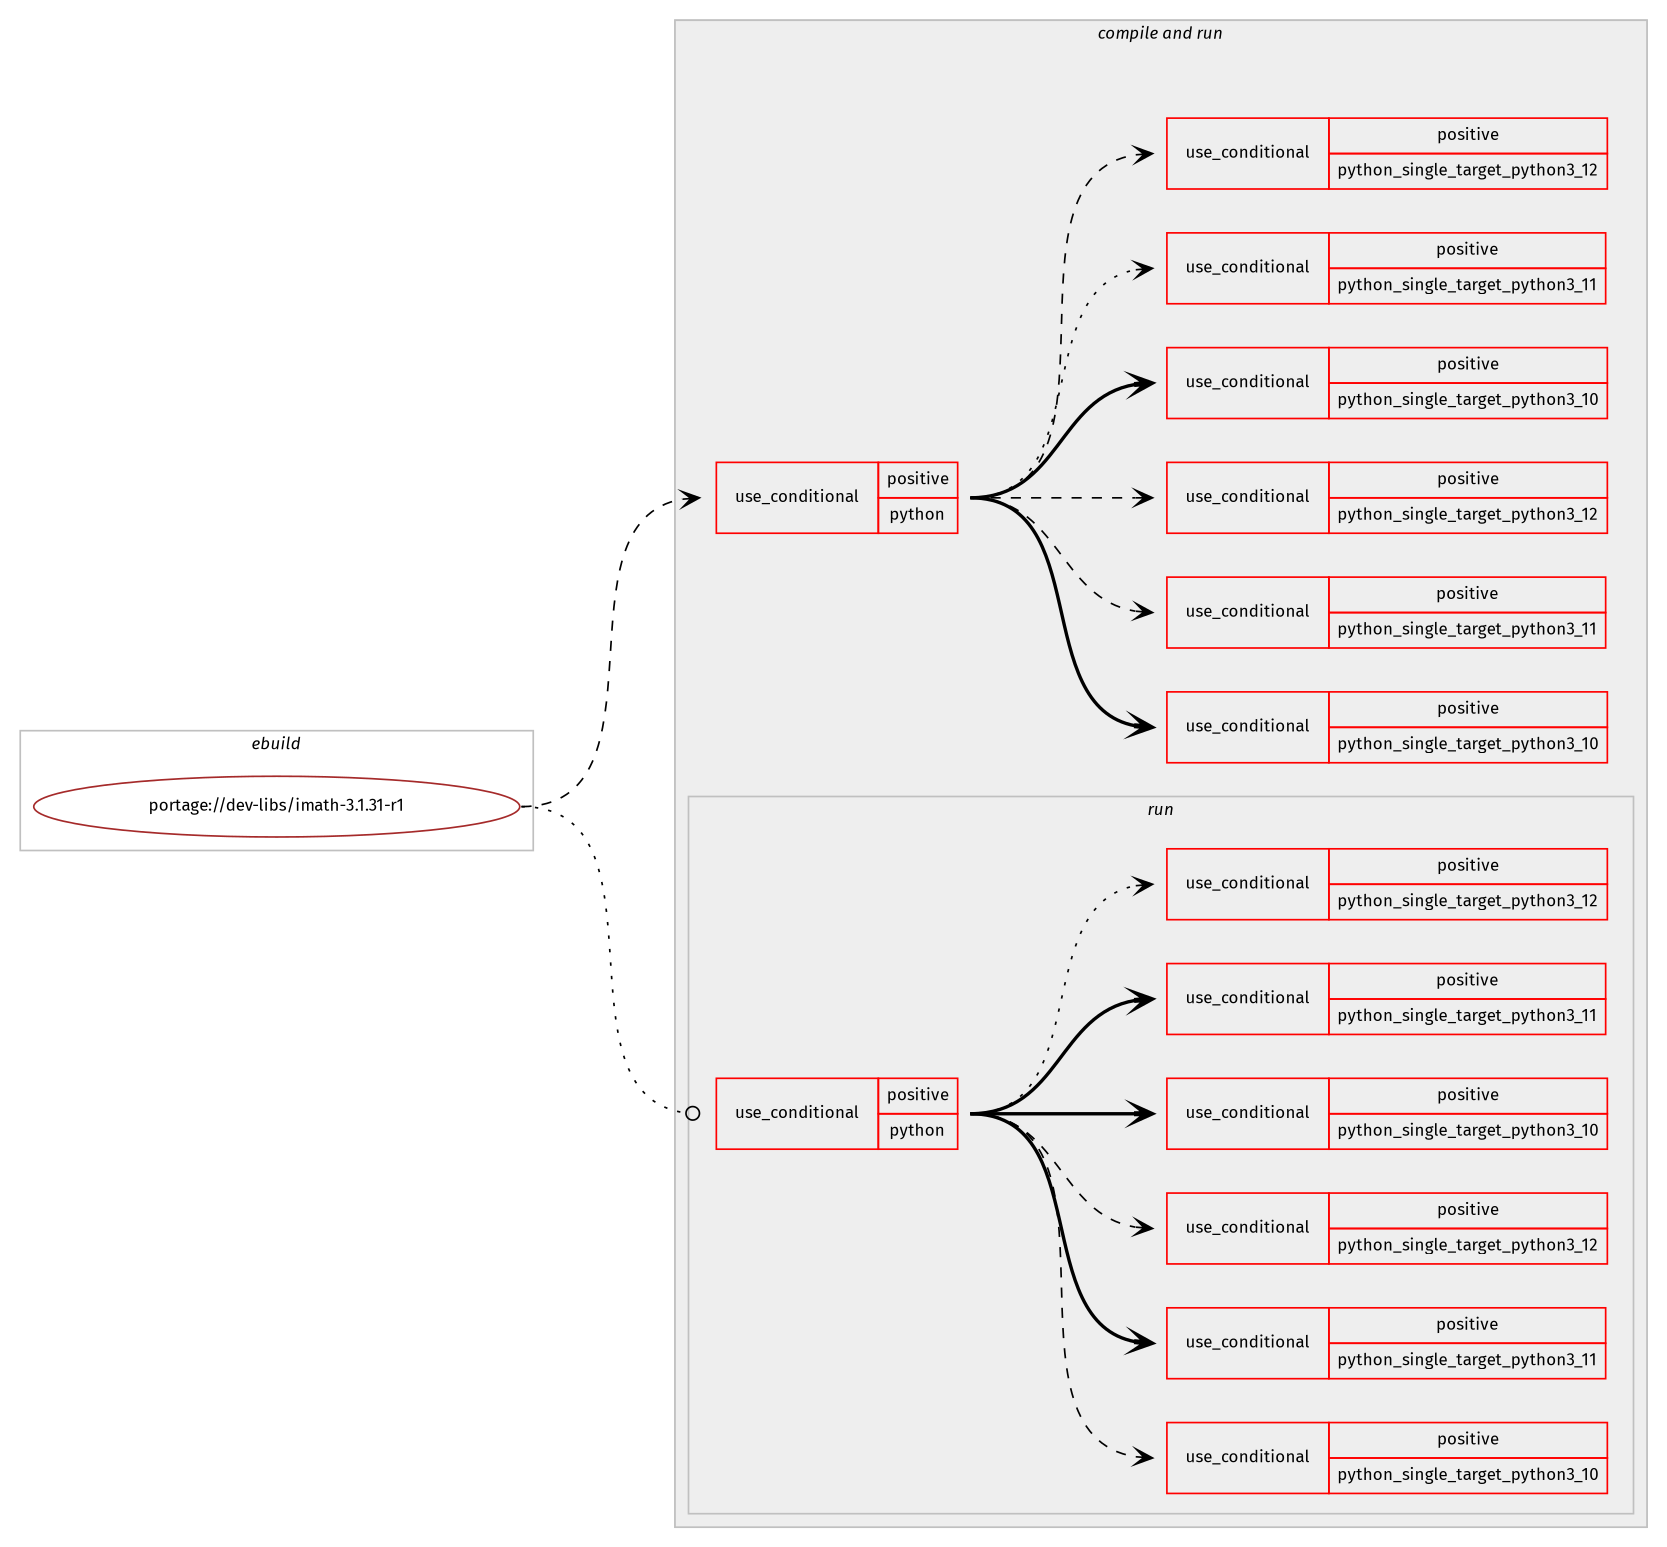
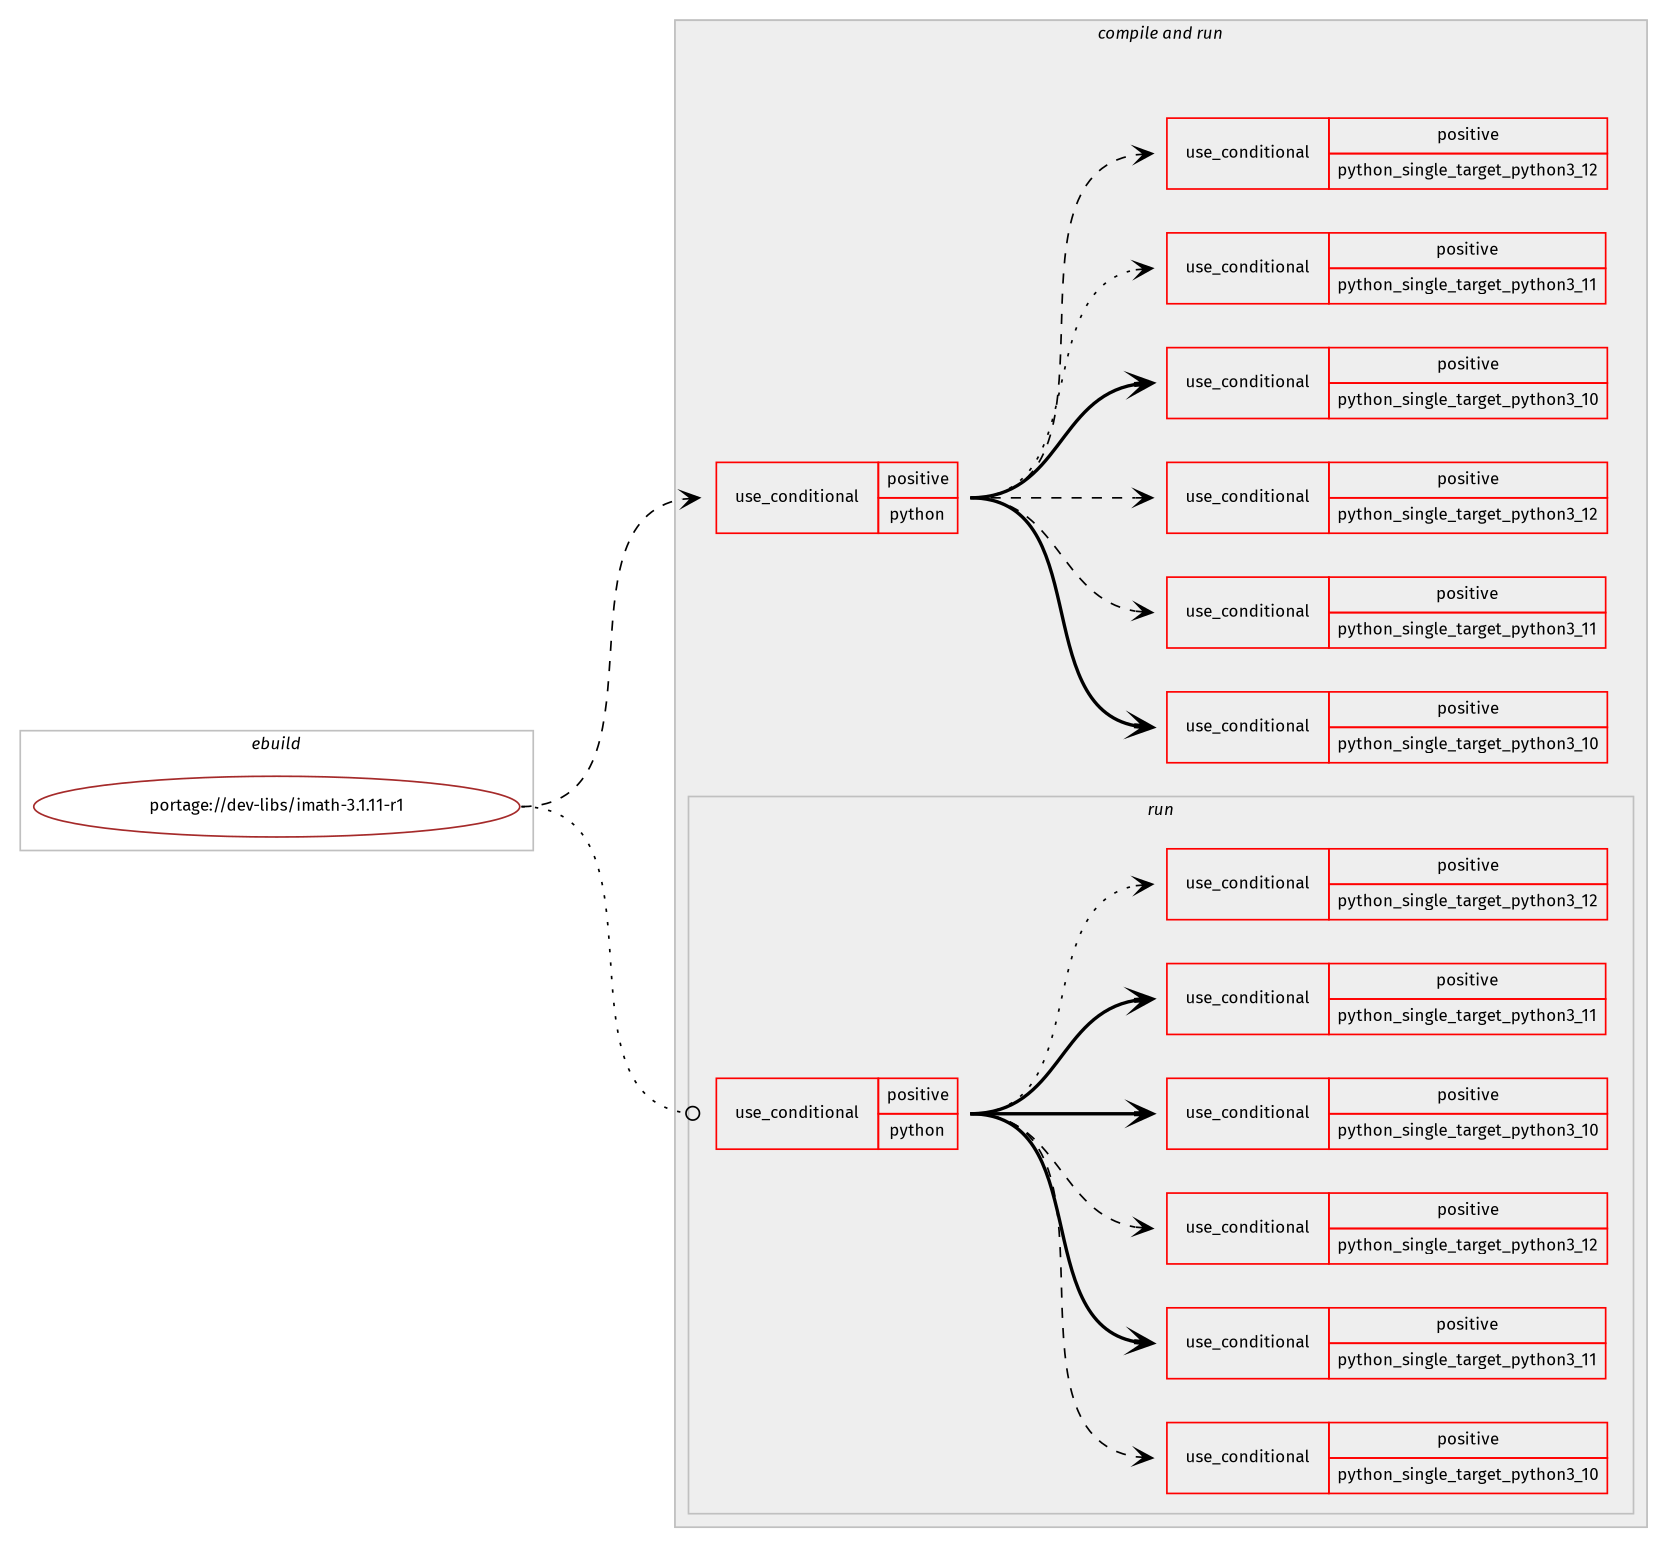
node "portage://dev-libs/imath-3.1.31-r1": label "portage://dev-libs/imath-3.1.31-r1" -> "portage://dev-libs/imath-3.1.11-r1"
